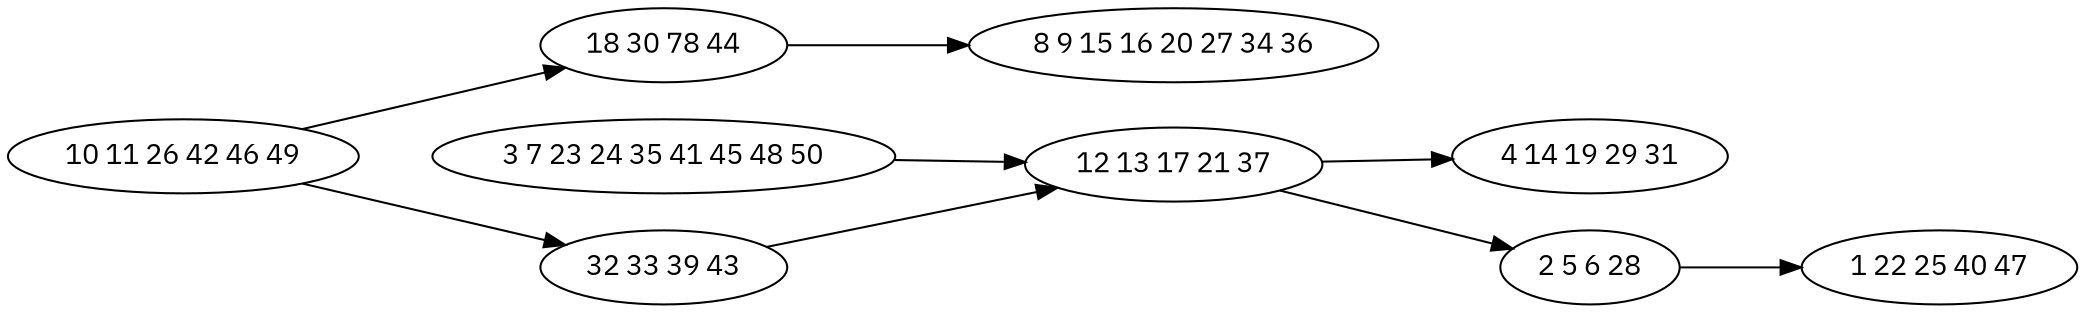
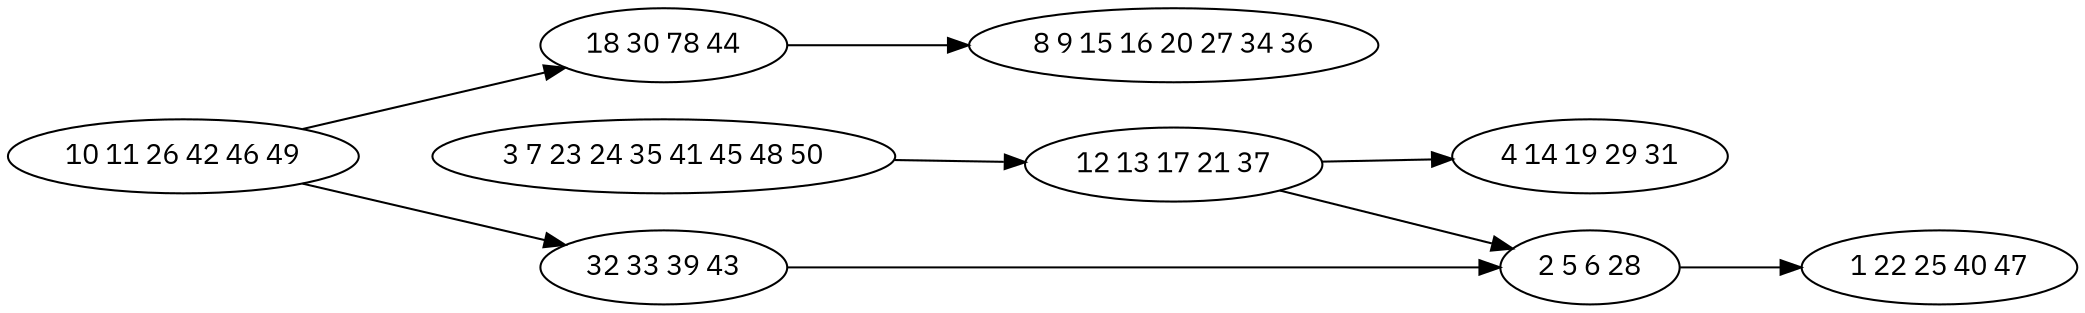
edge "32 33 39 43" -> "12 13 17 21 37": now "32 33 39 43" -> "2 5 6 28"
